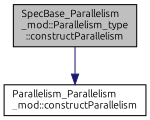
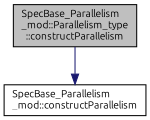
node "Parallelism_Parallelism _mod::constructParallelism": label "Parallelism_Parallelism _mod::constructParallelism" -> "SpecBase_Parallelism _mod::constructParallelism"
